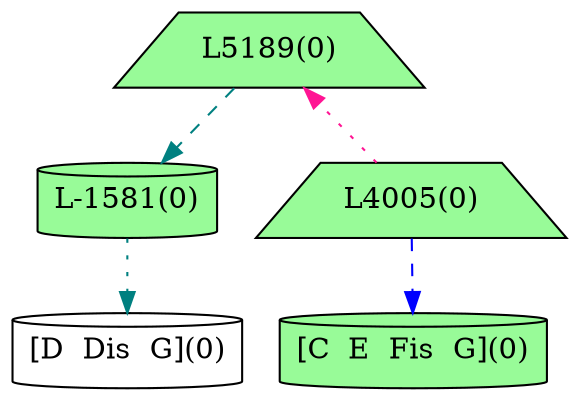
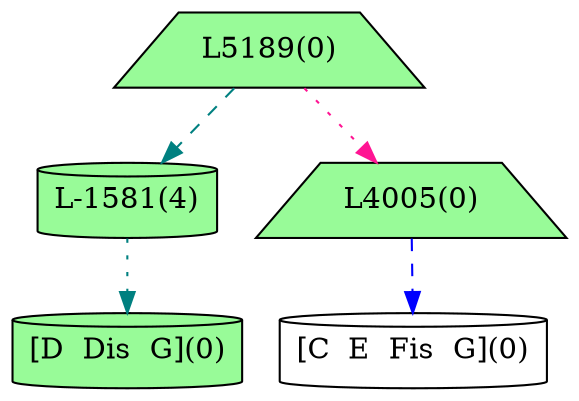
edge "L4005(0)" -> "L5189(0)": reversed
node "L-1581(0)": label "L-1581(0)" -> "L-1581(4)"
node "[D  Dis  G](0)": fillcolor white -> palegreen
node "[C  E  Fis  G](0)": fillcolor palegreen -> white
